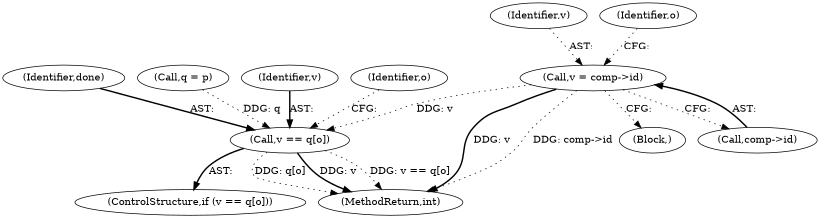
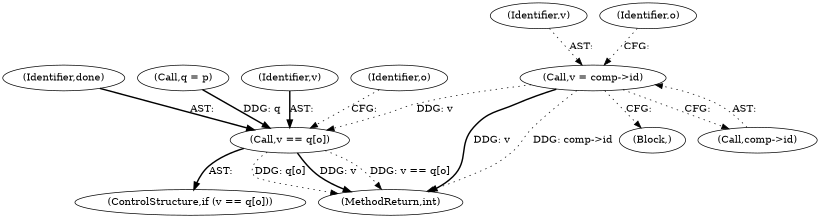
edge "(Call,comp->id)" -> "(Call,v = comp->id)": style bold -> dotted
edge "(Call,q = p)" -> "(Call,v == q[o])": style dotted -> bold
